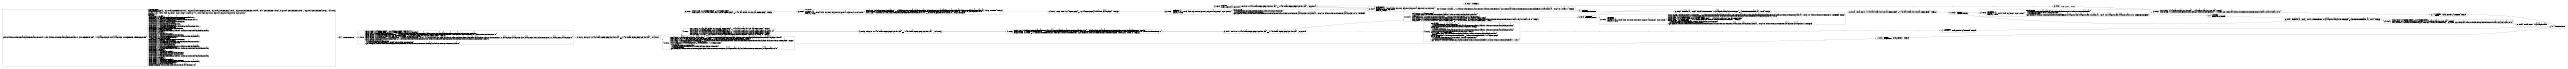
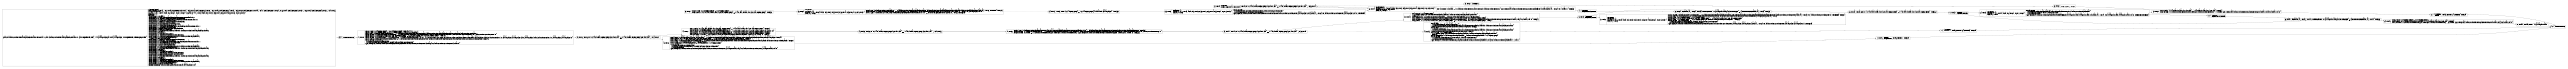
node "72: ?": text "SYNTHETIC" -> "DECLARE"
